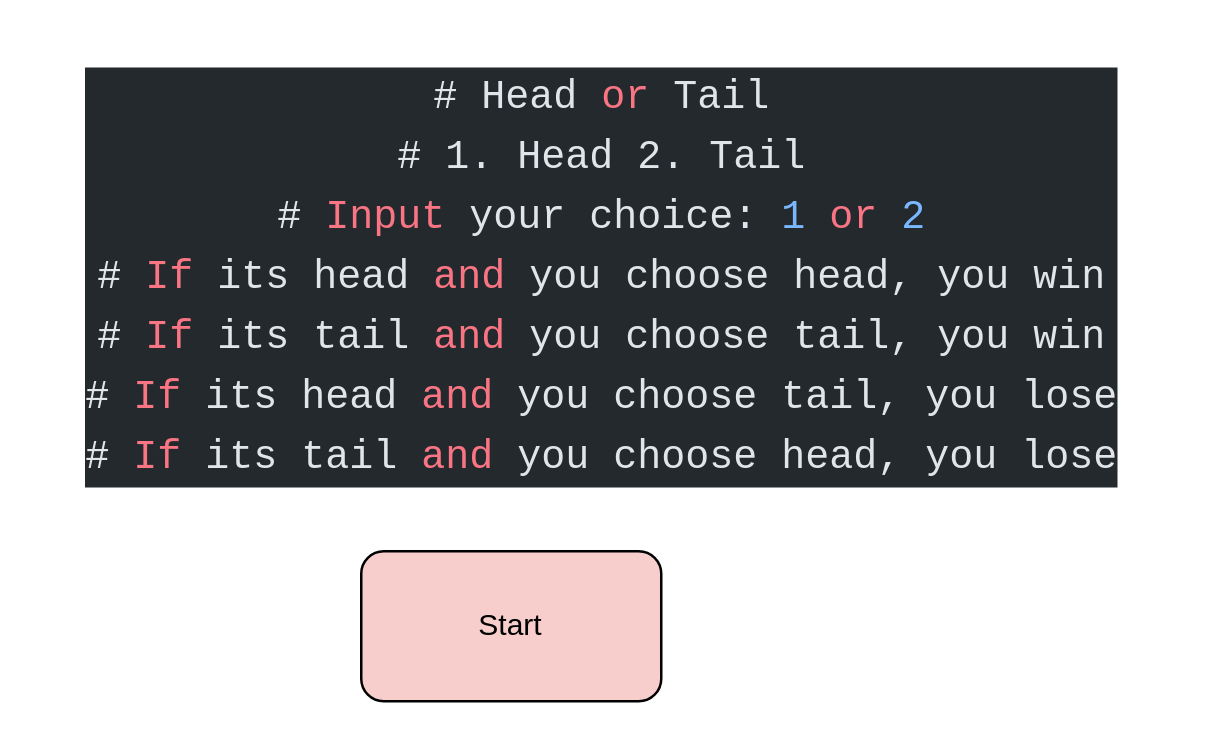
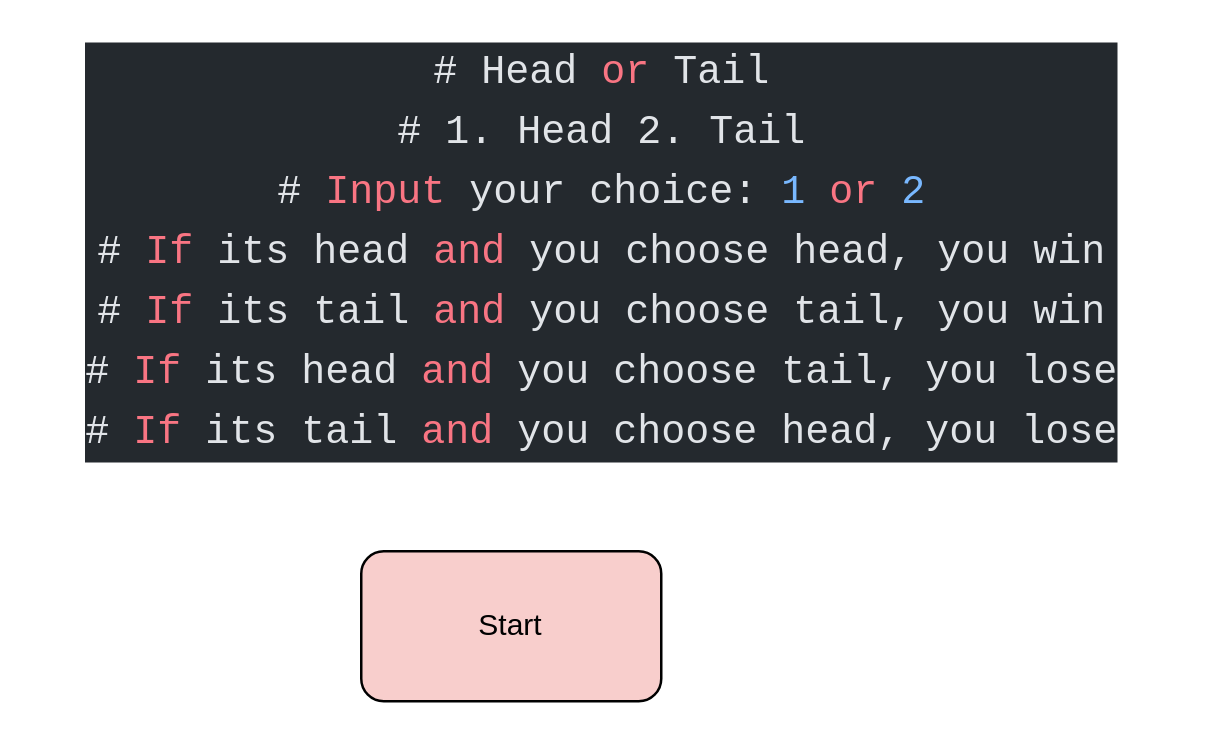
node "# Head or Tail # 1. Head 2. Tail # Input your choice: 1 or 2 # If its head and you choose head, you win # If its tail and you choose tail, you win # If its head and you choose tail, you lose # If its tail and you choose head, you lose": moved (601, 276) -> (601, 251)
